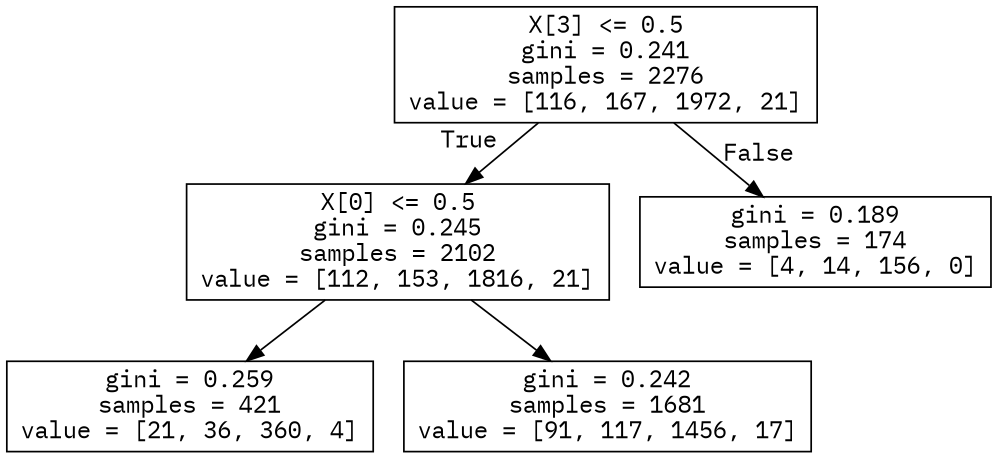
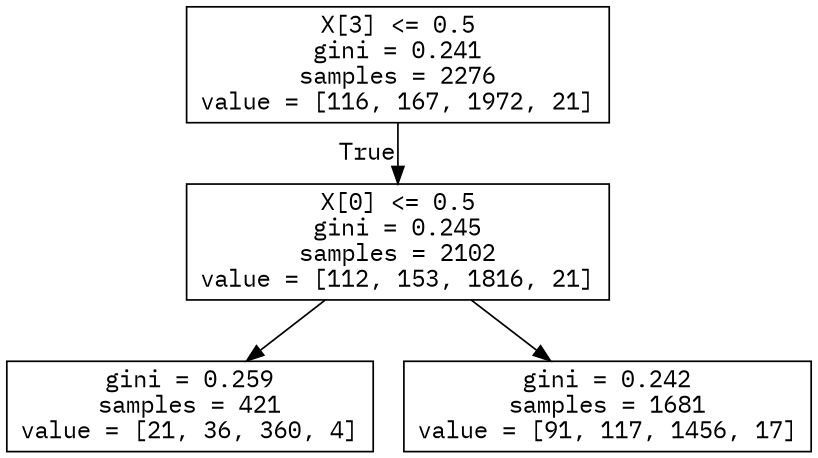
node "gini = 0.189 samples = 174 value = [4, 14, 156, 0]": removed
